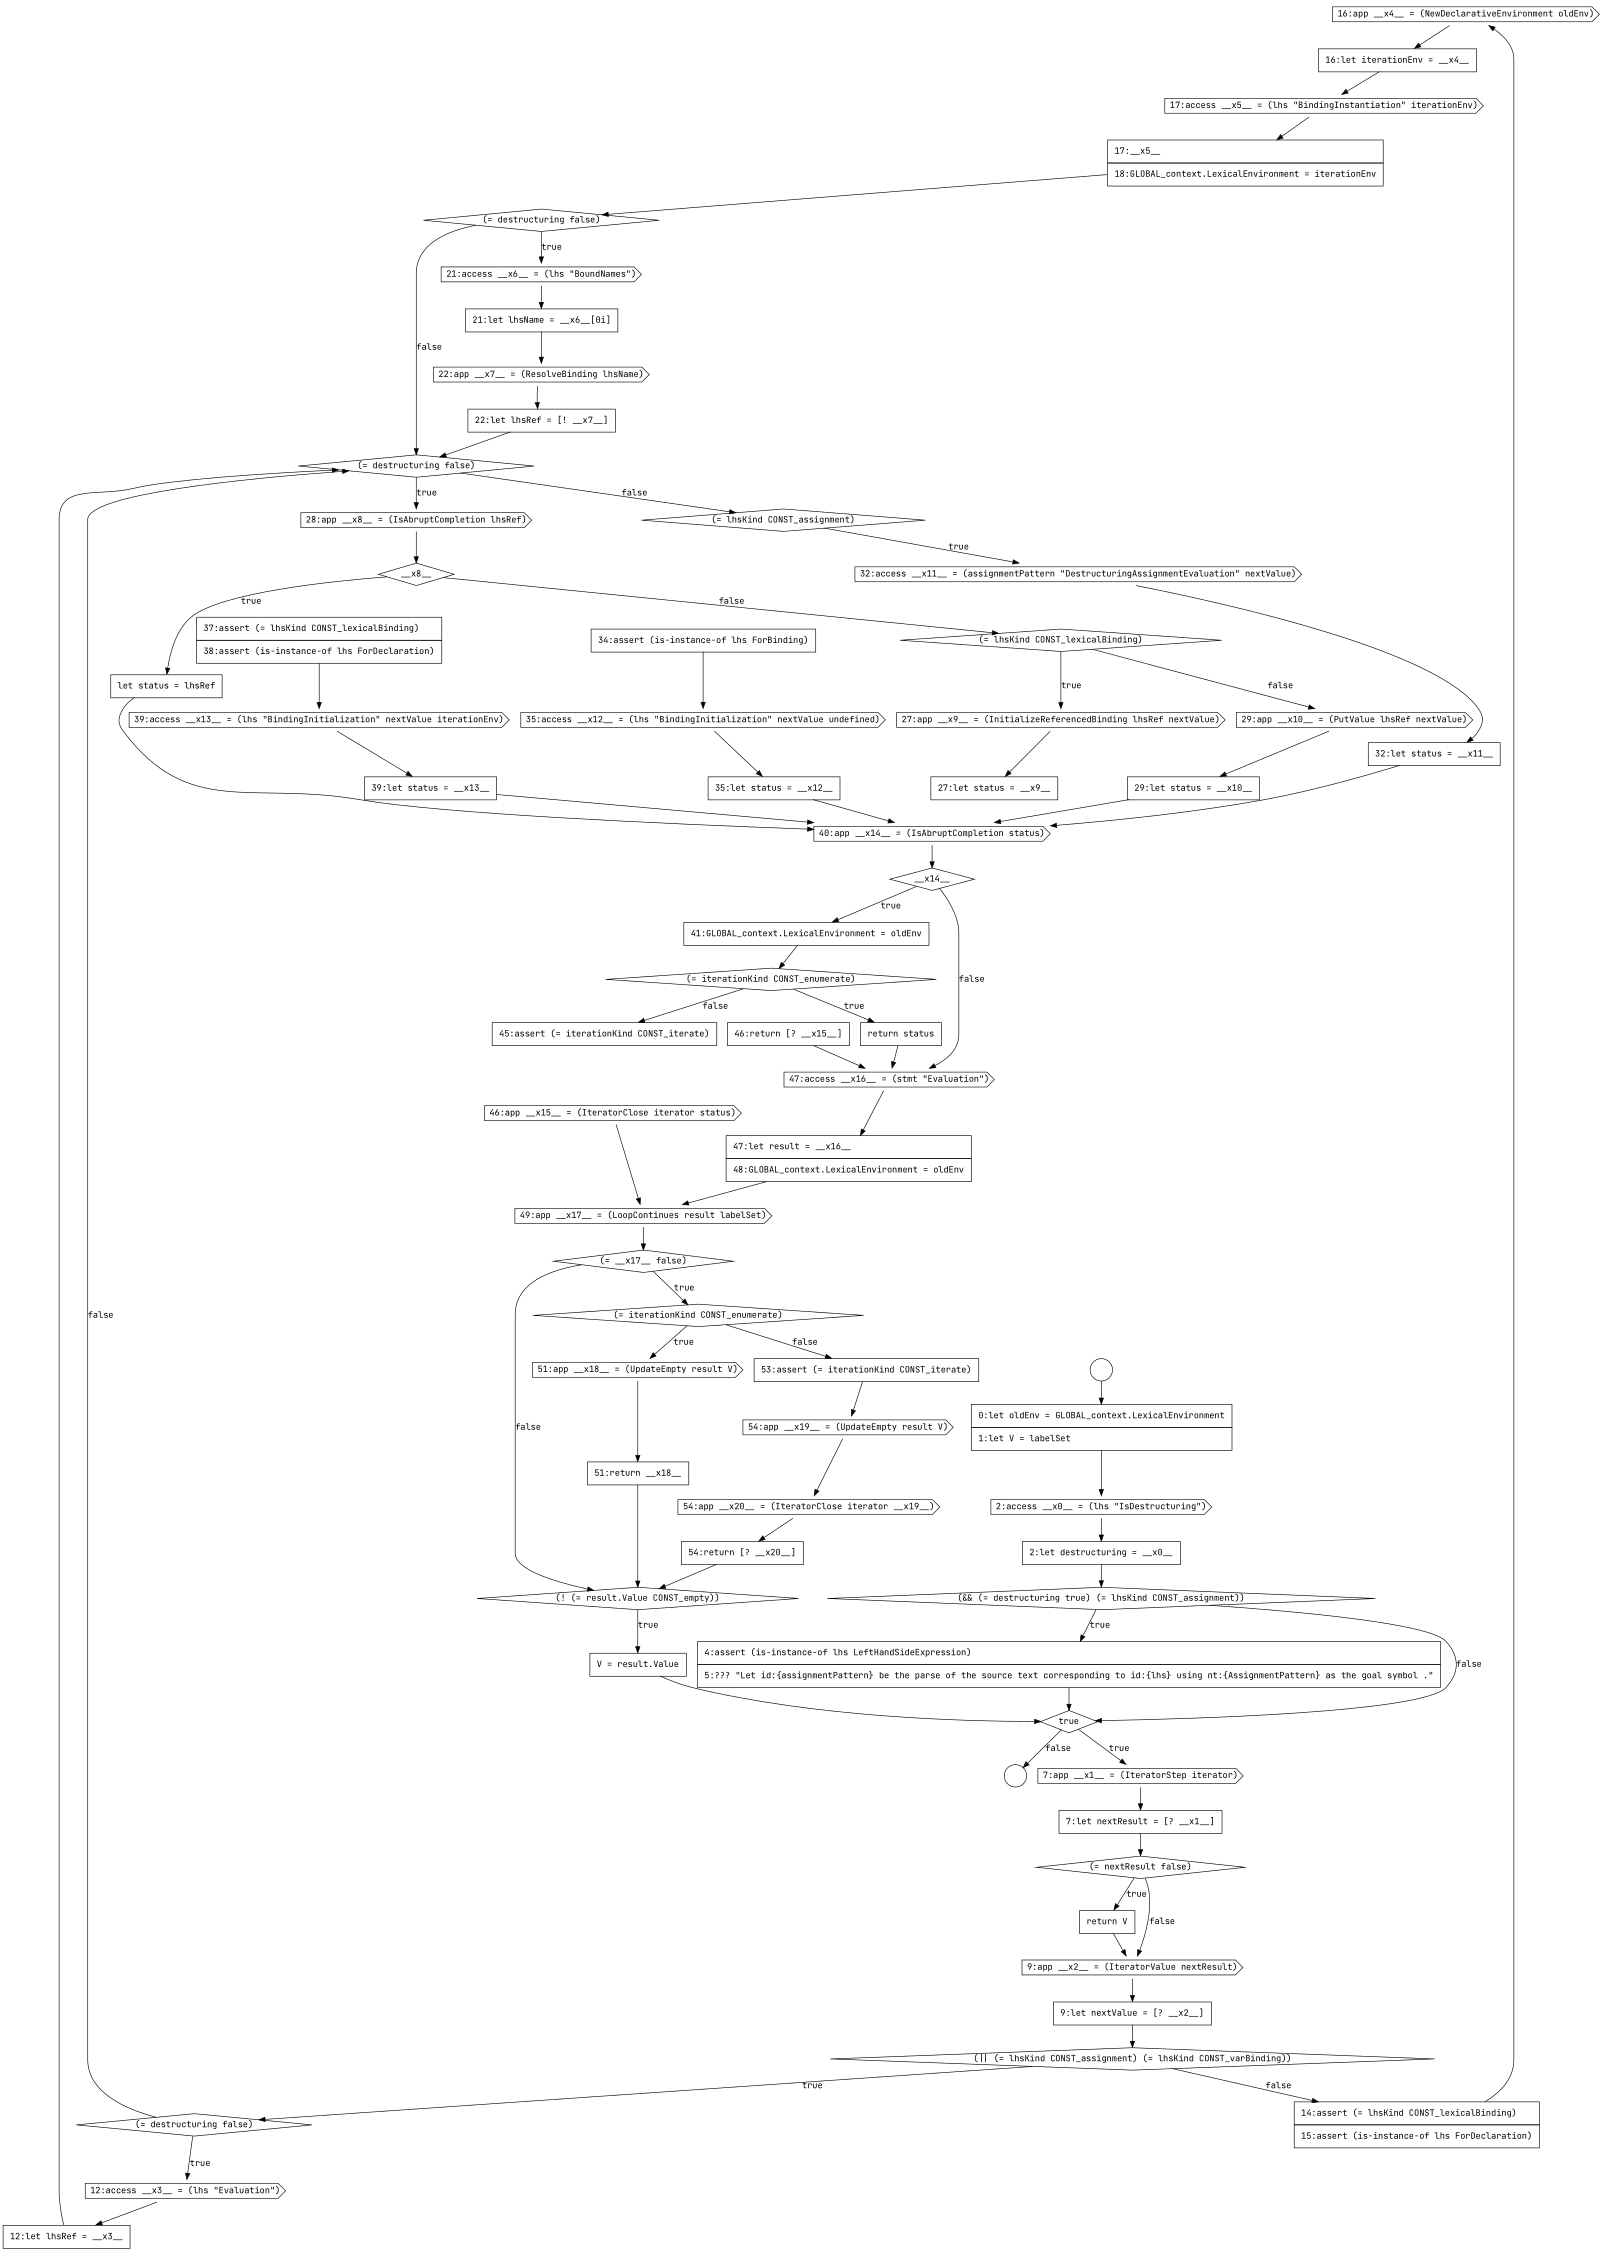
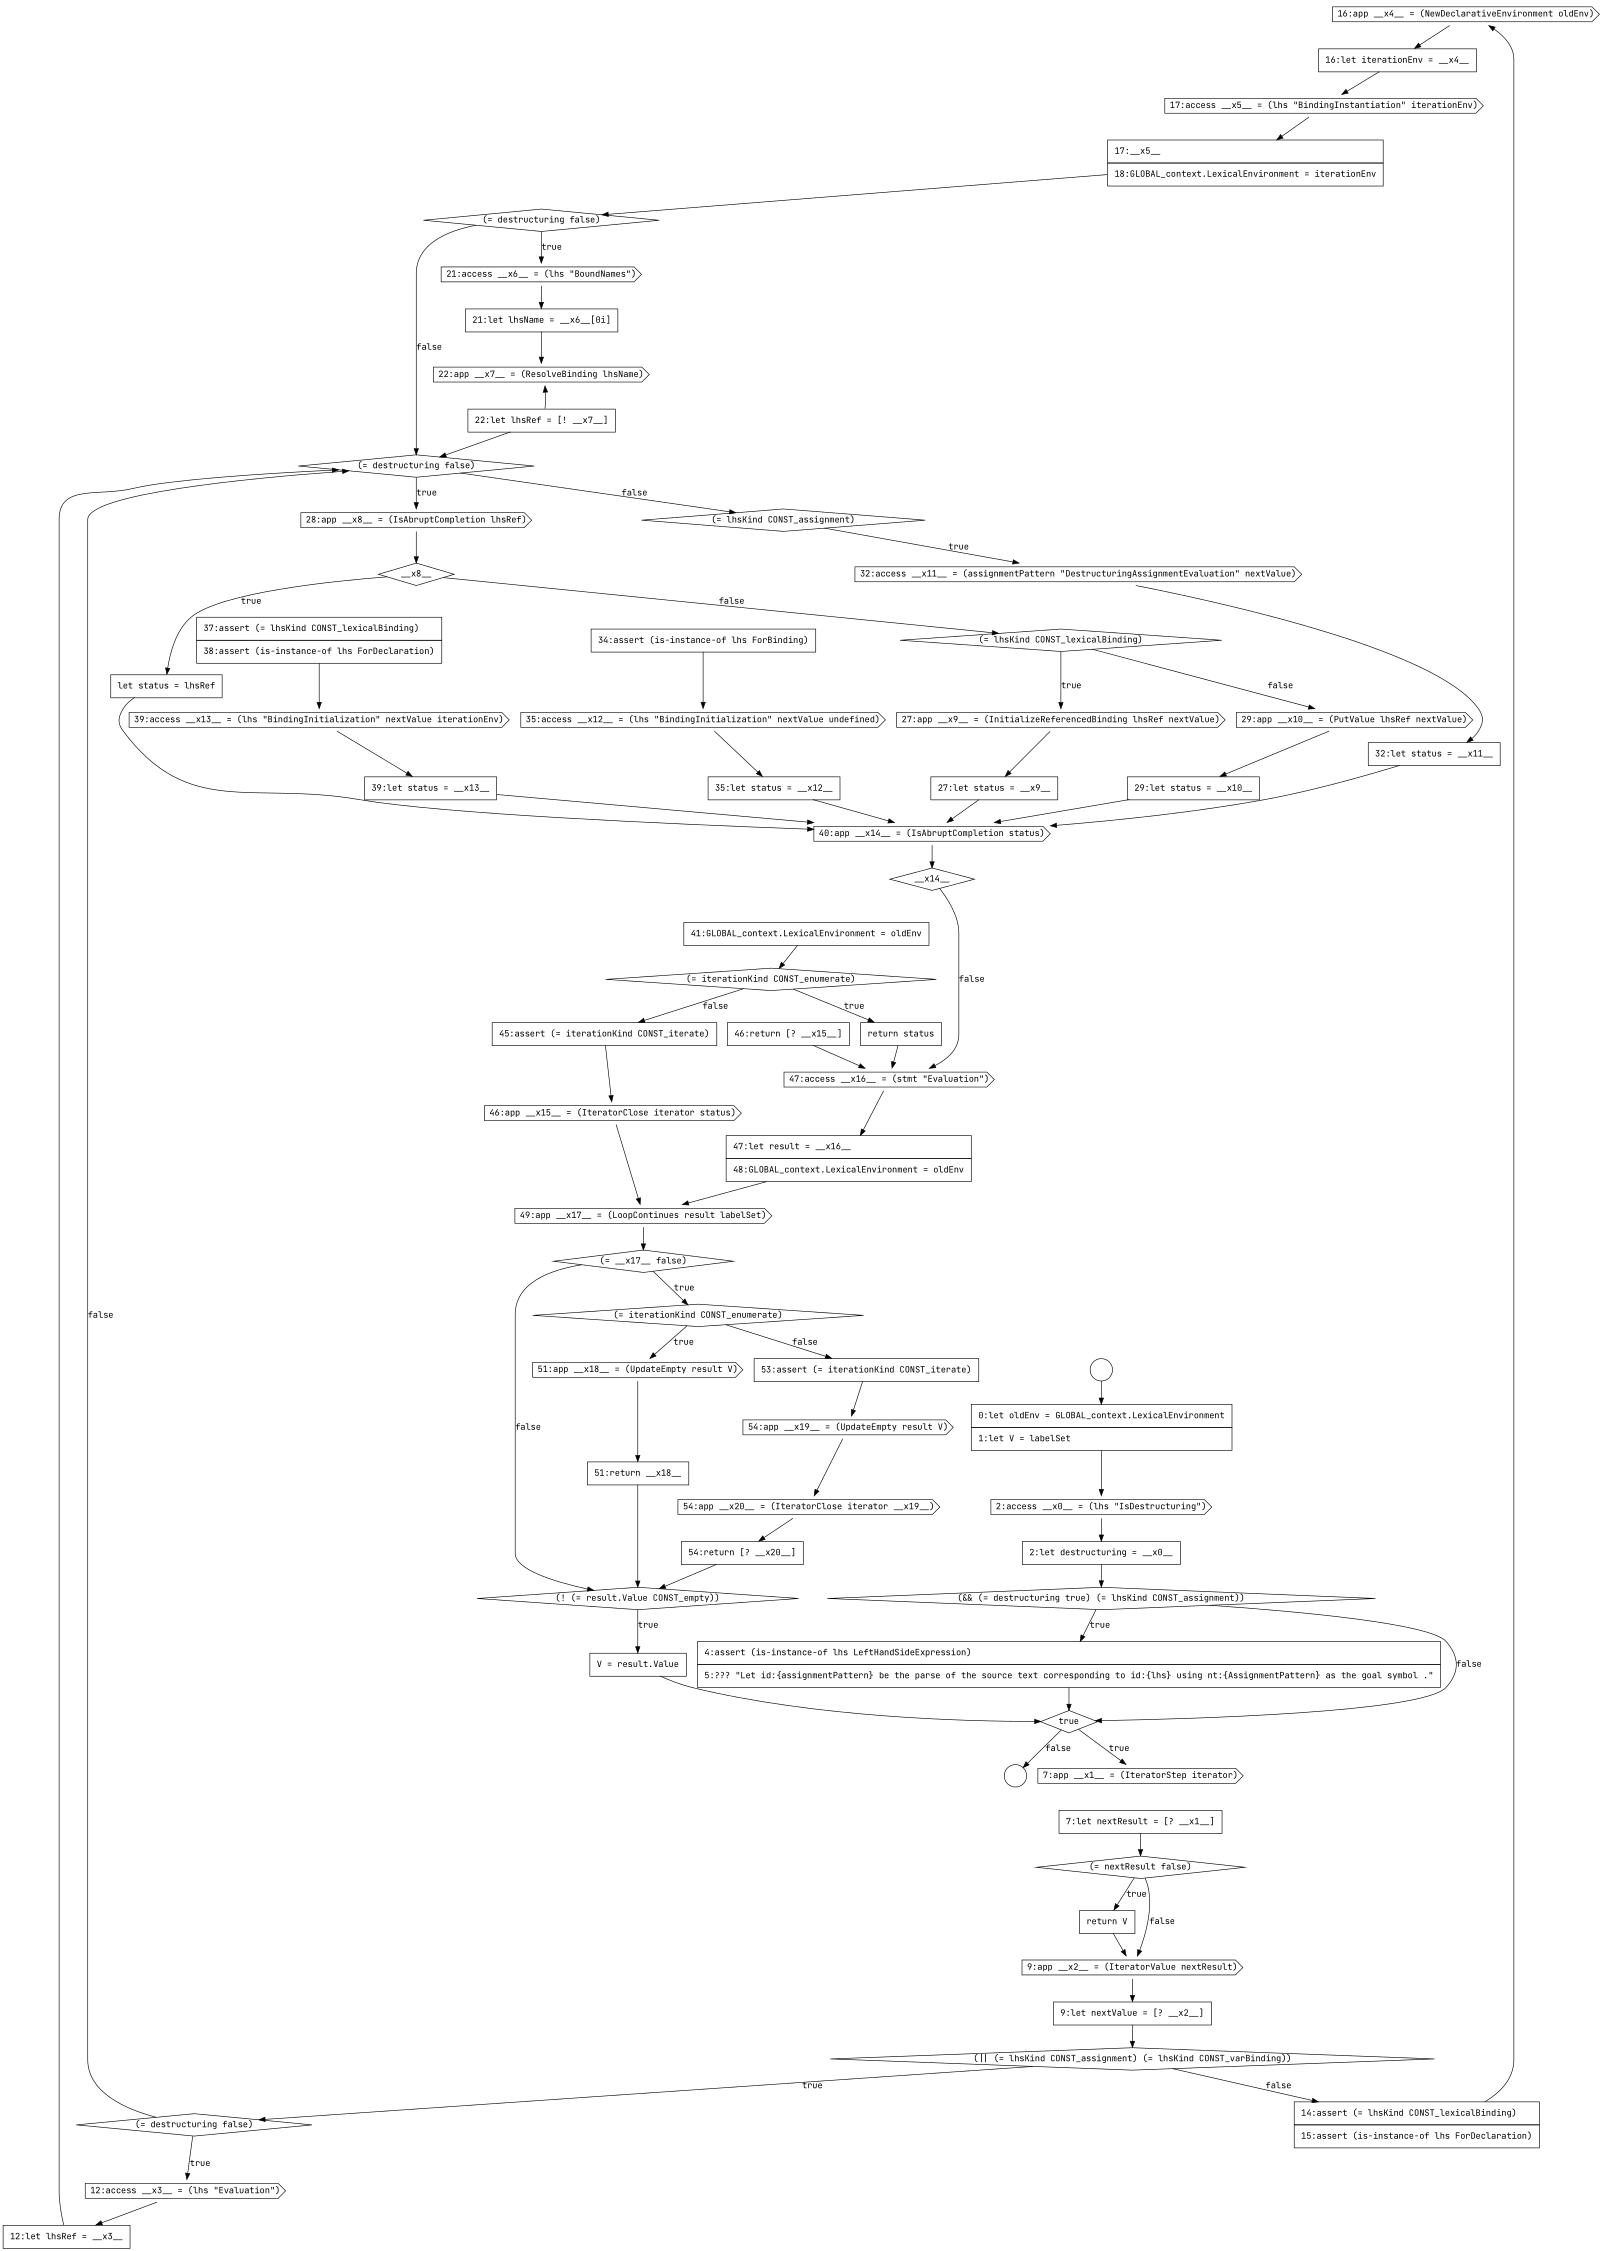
edge "22:app __x7__ = (ResolveBinding lhsName)" -> "22:let lhsRef = [! __x7__]": reversed
edge "27:let status = __x9__" -> "40:app __x14__ = (IsAbruptCompletion status)": added
edge "__x14__" -> "41:GLOBAL_context.LexicalEnvironment = oldEnv": removed, label "true"
edge "45:assert (= iterationKind CONST_iterate)" -> "46:app __x15__ = (IteratorClose iterator status)": added
edge "7:app __x1__ = (IteratorStep iterator)" -> "7:let nextResult = [? __x1__]": removed
